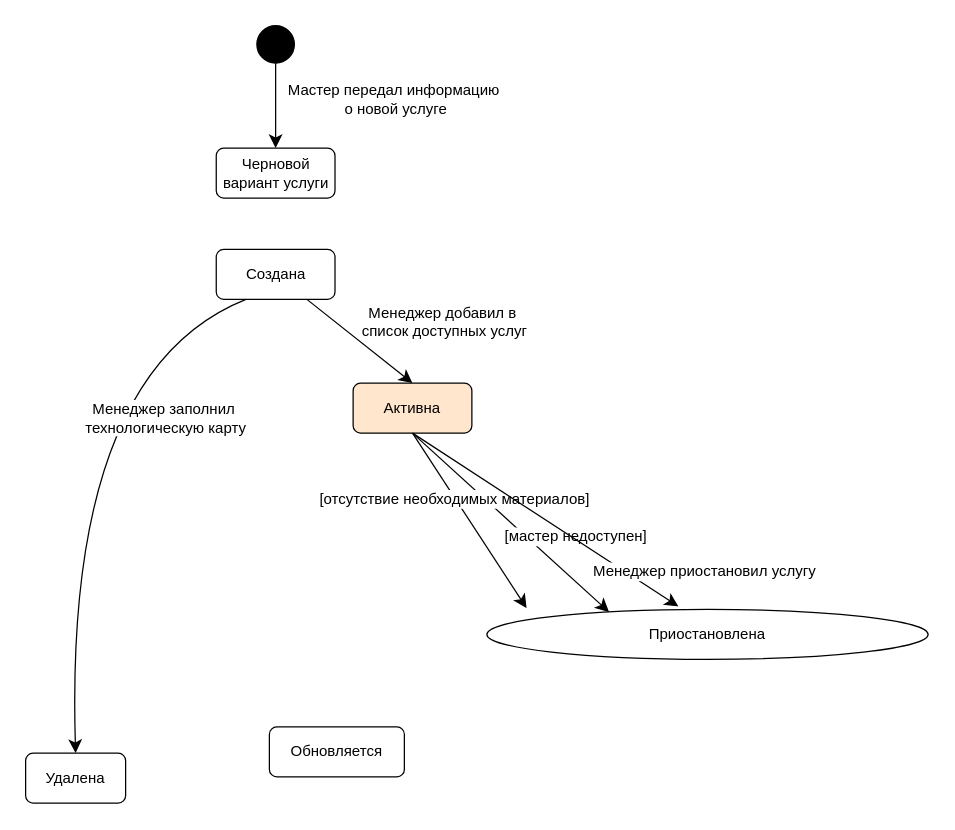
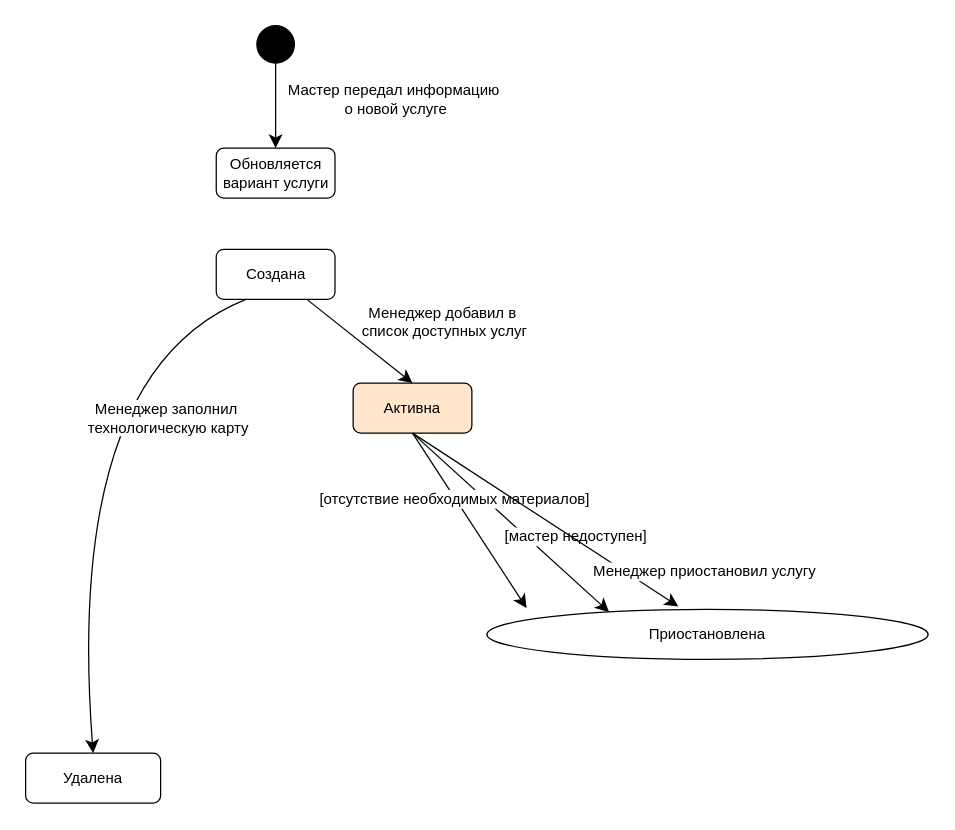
node "Черновой вариант услуги": label "Черновой вариант услуги" -> "Обновляется вариант услуги"
node "Обновляется": removed
node "Удалена": size 100x50 -> 135x50
